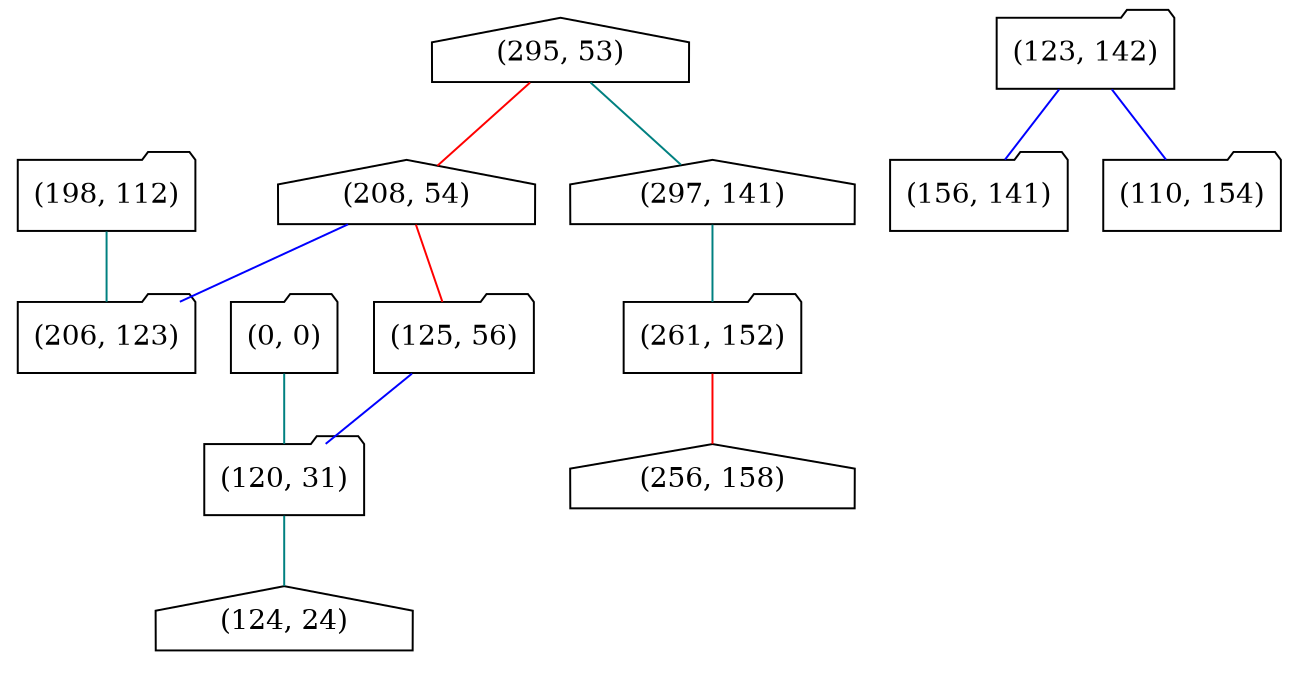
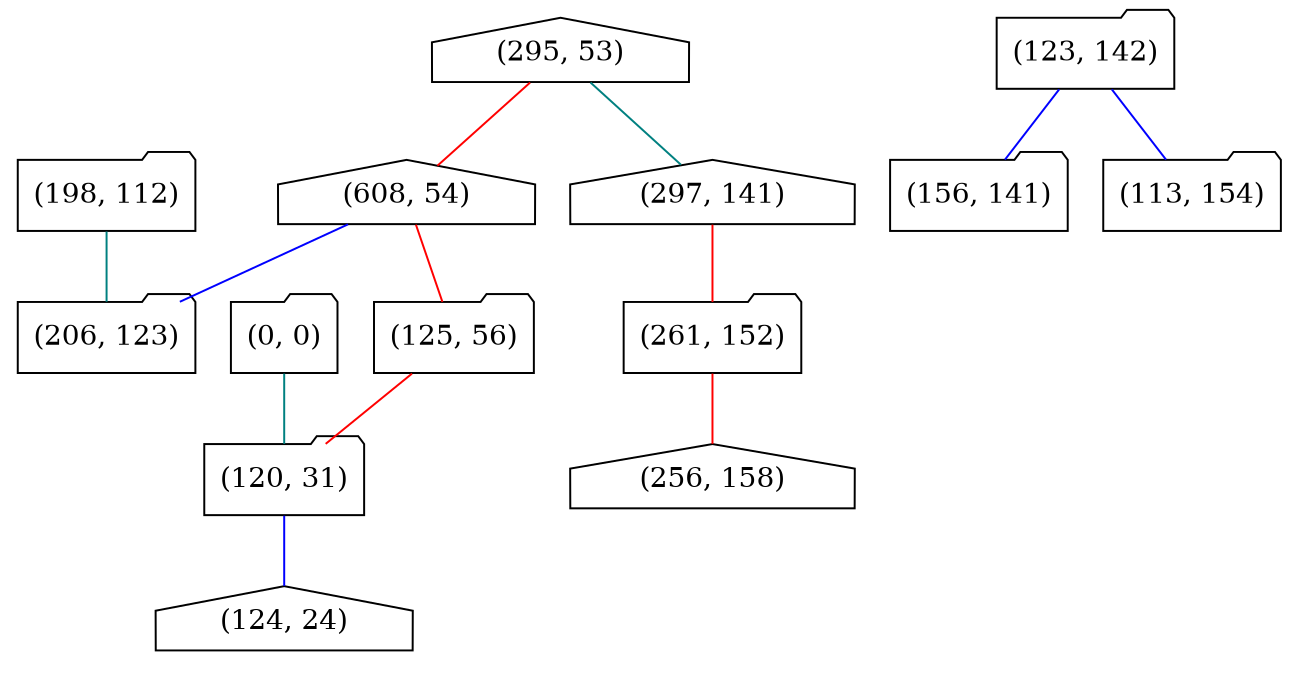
node "(208, 54)": label "(208, 54)" -> "(608, 54)"
node "(110, 154)": label "(110, 154)" -> "(113, 154)"
edge "(297, 141)" -- "(261, 152)": color teal -> red
edge "(125, 56)" -- "(120, 31)": color blue -> red
edge "(120, 31)" -- "(124, 24)": color teal -> blue
